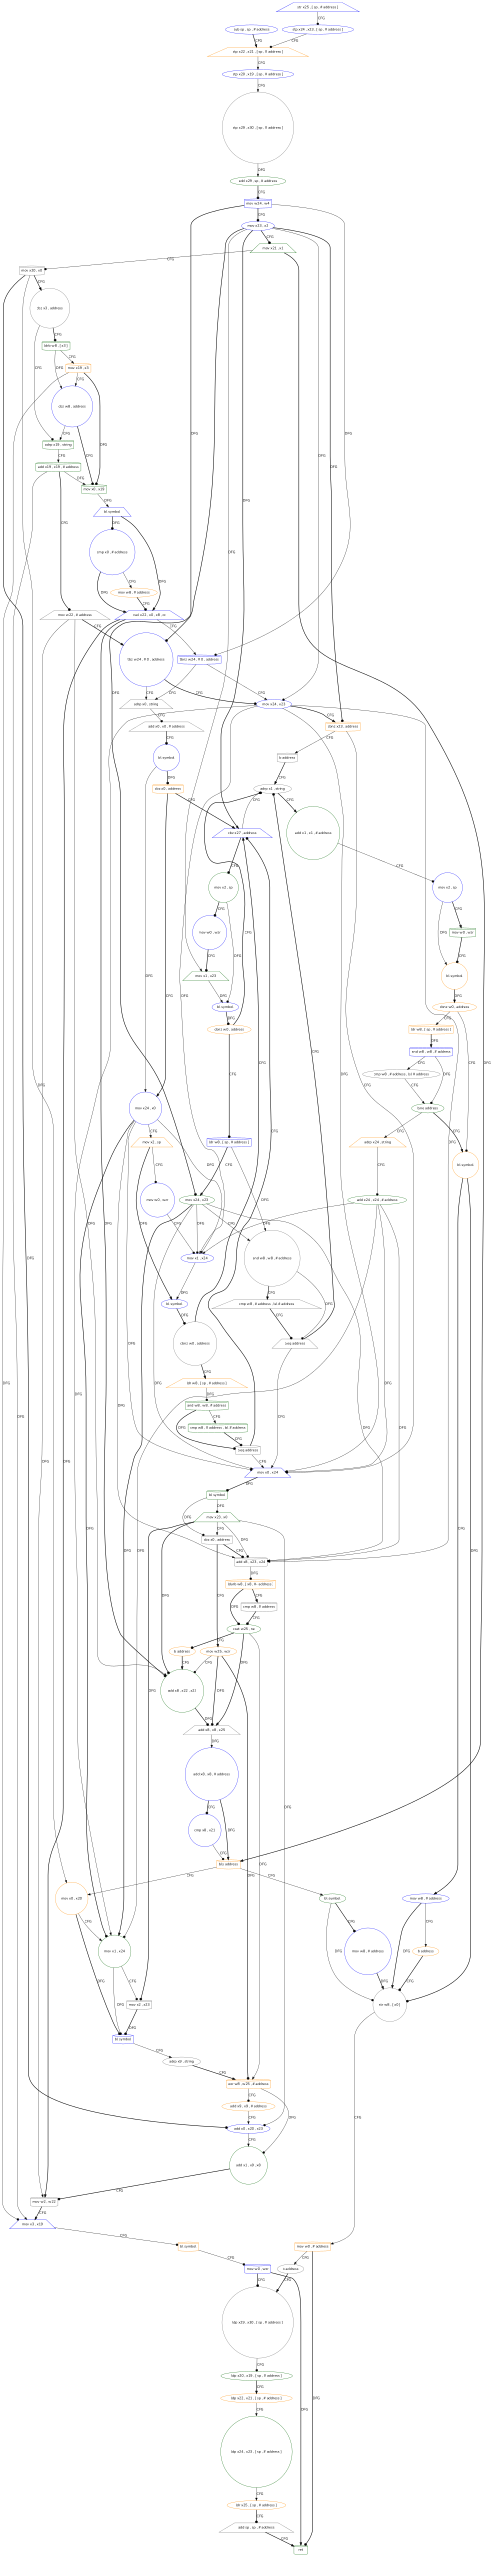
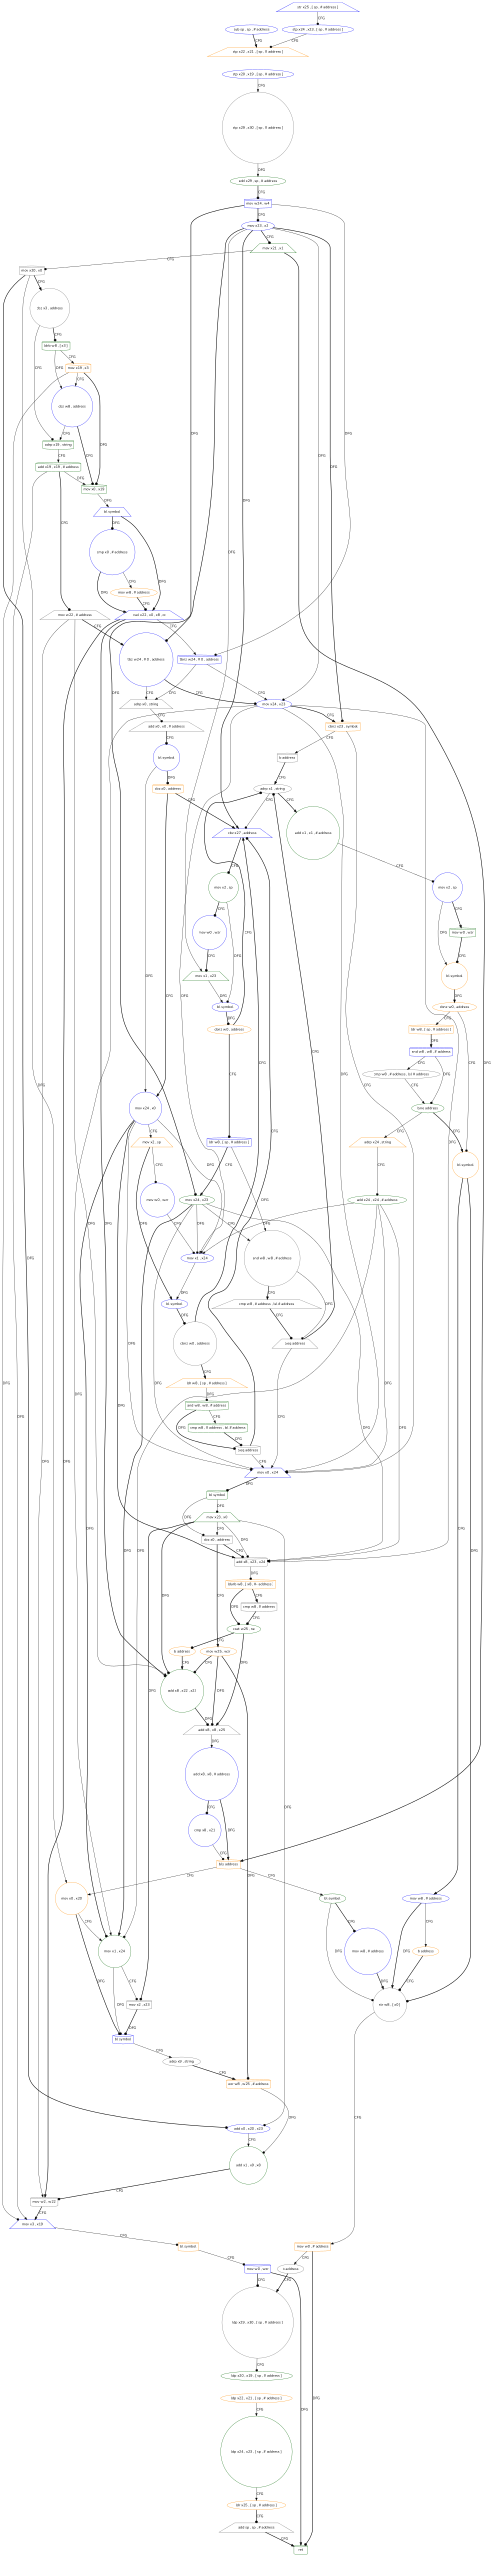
edge "stp x22 , x21 , [ sp , # address ]" -> "stp x20 , x19 , [ sp , # address ]": removed, label "CFG"
node "cbnz x23 , address": label "cbnz x23 , address" -> "cbnz x23 , symbol"
edge "cbz x27 , address" -> "adrp x1 , string": reversed
edge "mov x24 , x0" -> "add x8 , x23 , x24": style solid -> bold
edge "mov w25 , wzr" -> "add x8 , x22 , x23": style solid -> bold
edge "cset w25 , ne" -> "eor w8 , w25 , # address": removed, label "DFG"
node "add x9 , x9 , # address": removed
edge "ldp x20 , x19 , [ sp , # address ]" -> "ldp x22 , x21 , [ sp , # address ]": removed, label "CFG"
